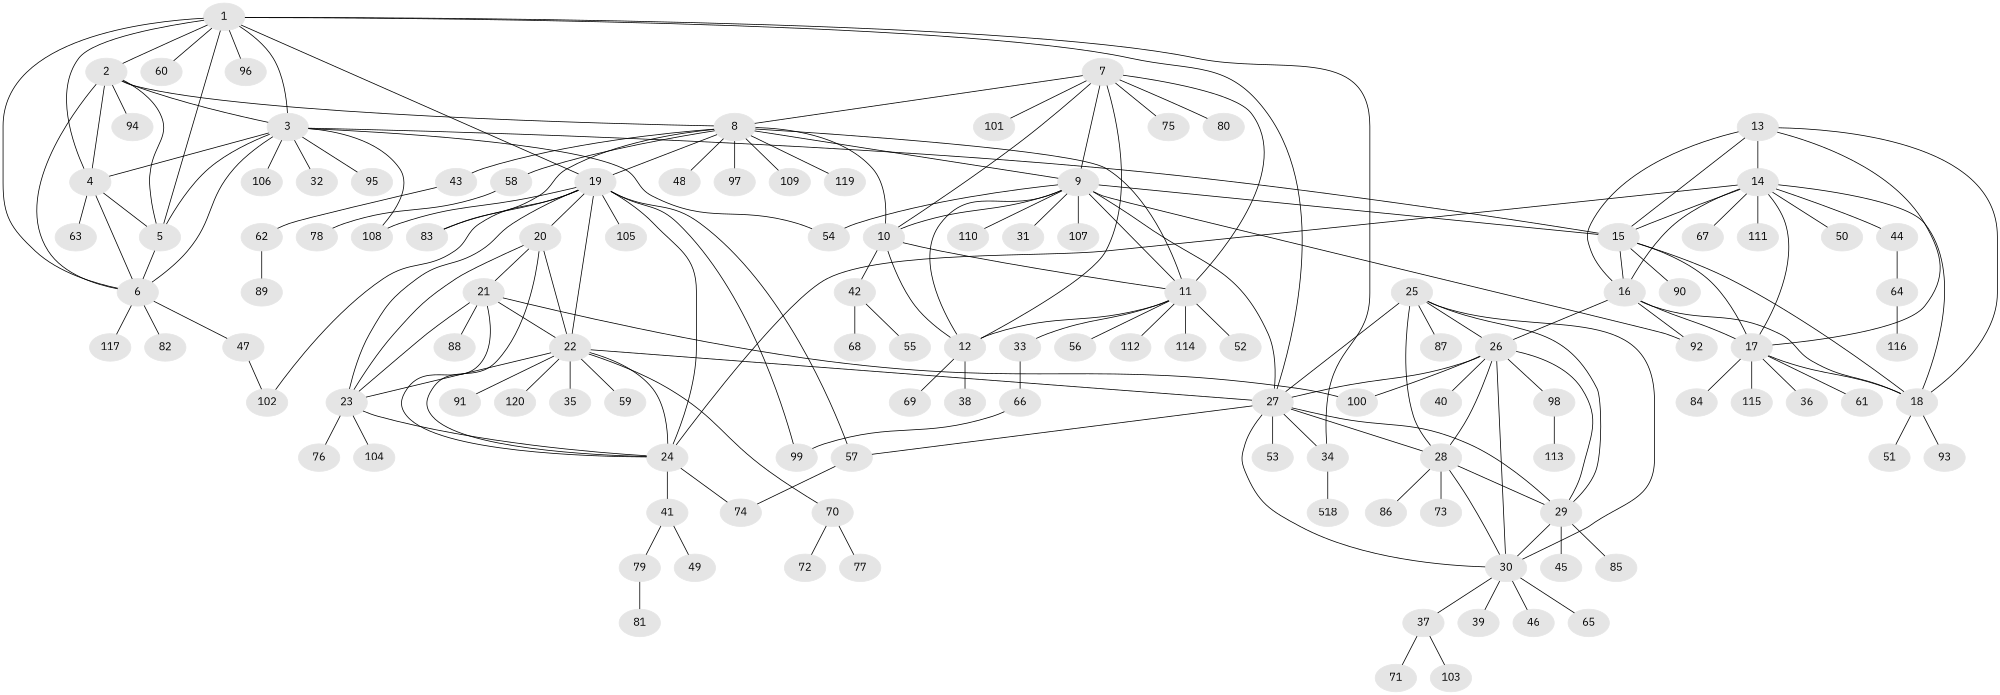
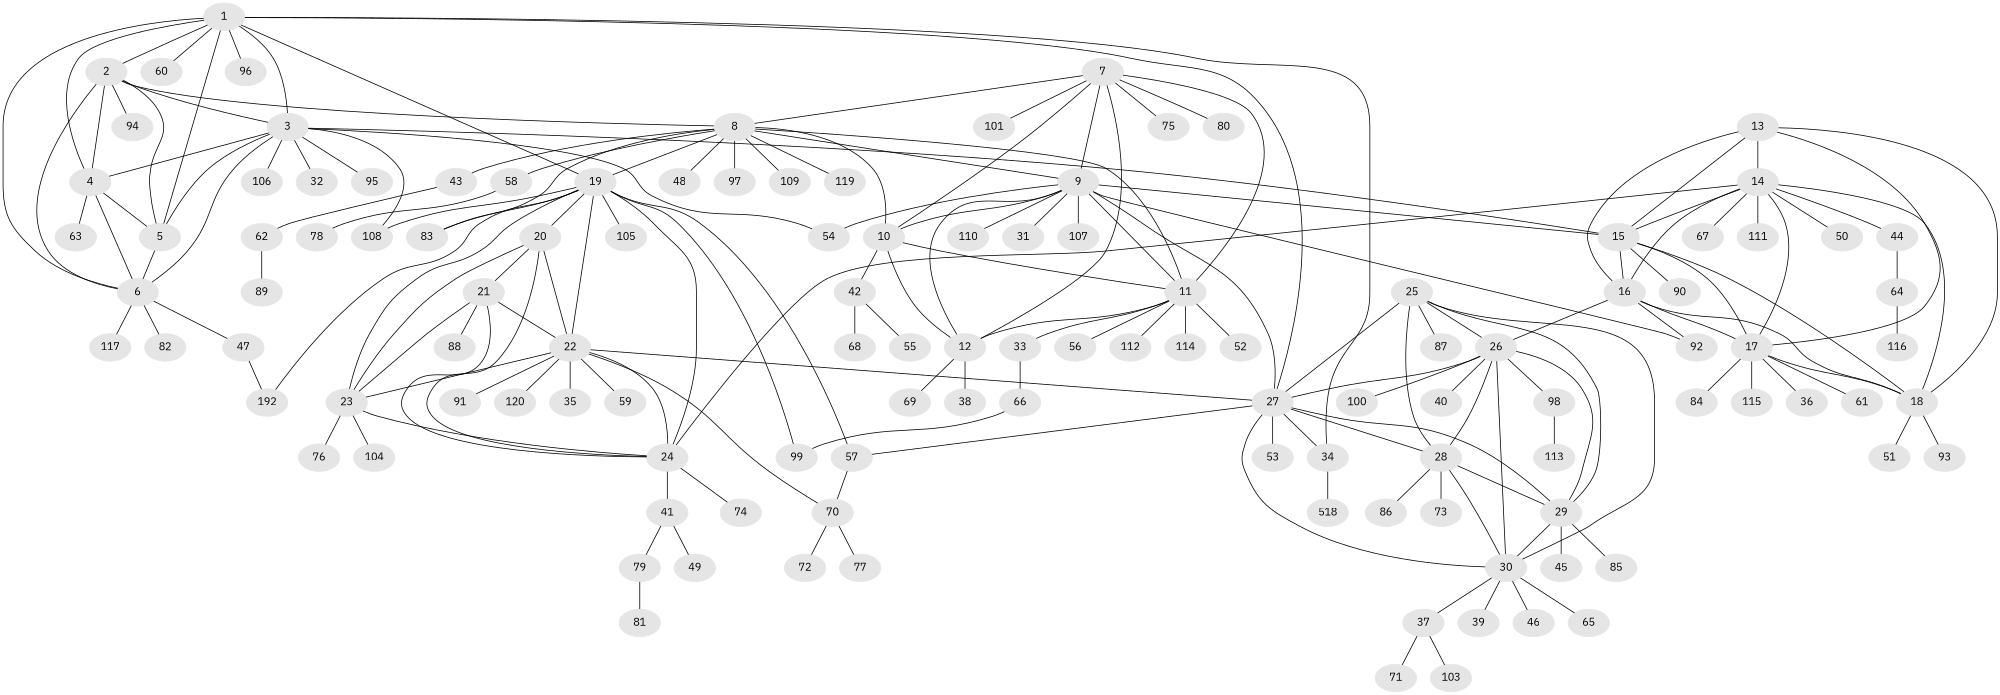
edge "21" -- "100": removed
node "102": label "102" -> "192"
edge "57" -- "74": now "57" -- "70"
